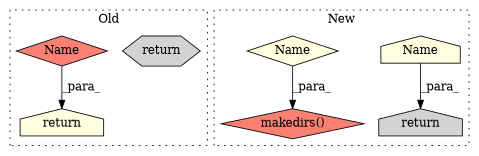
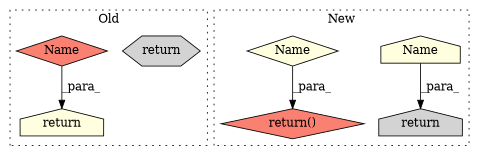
node "makedirs()": label "makedirs()" -> "return()"
